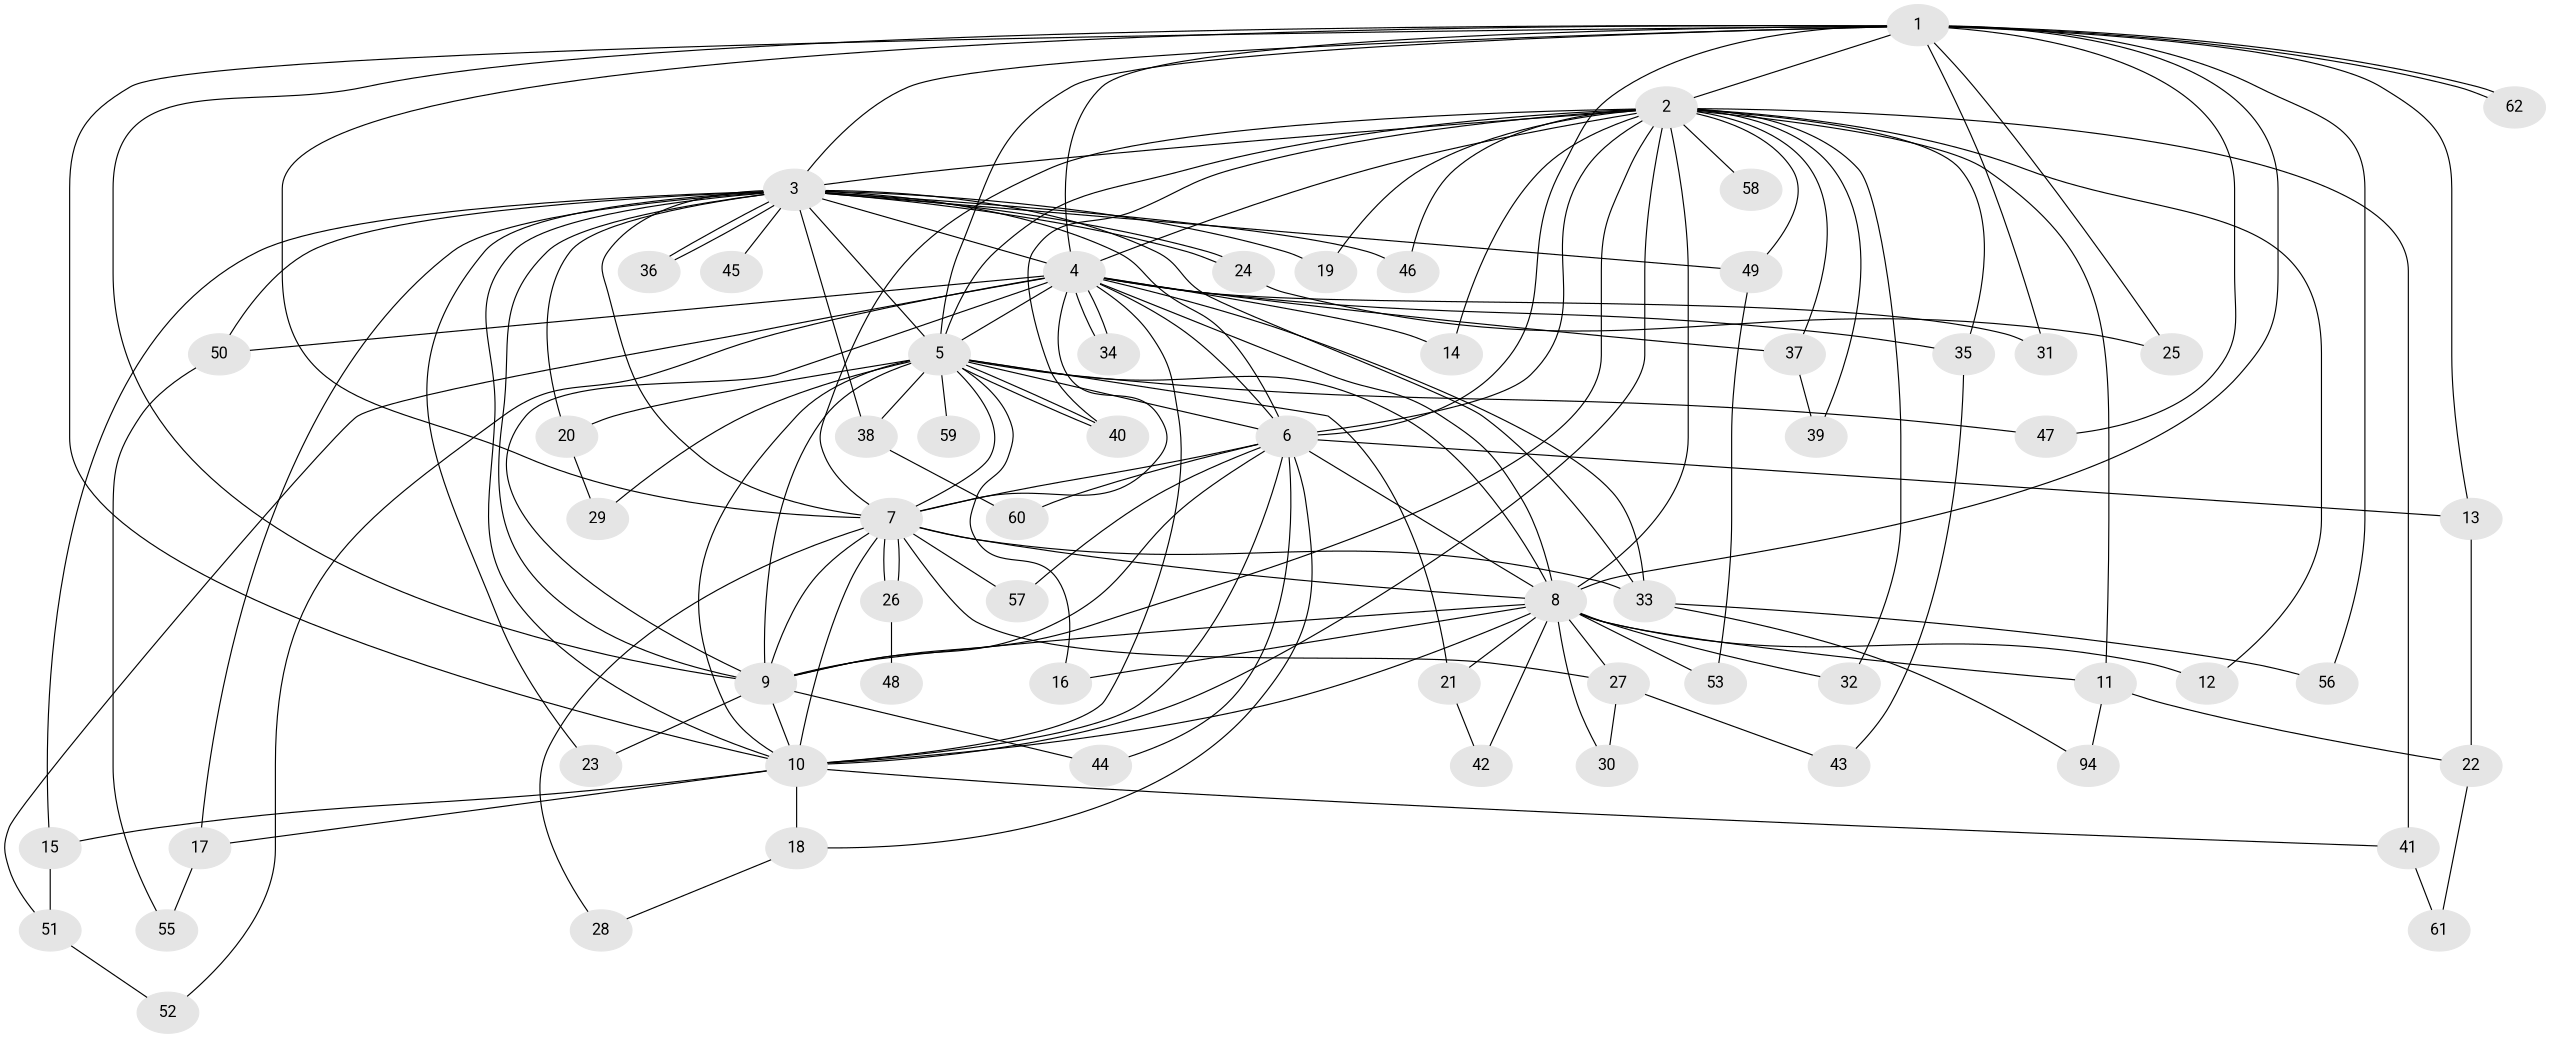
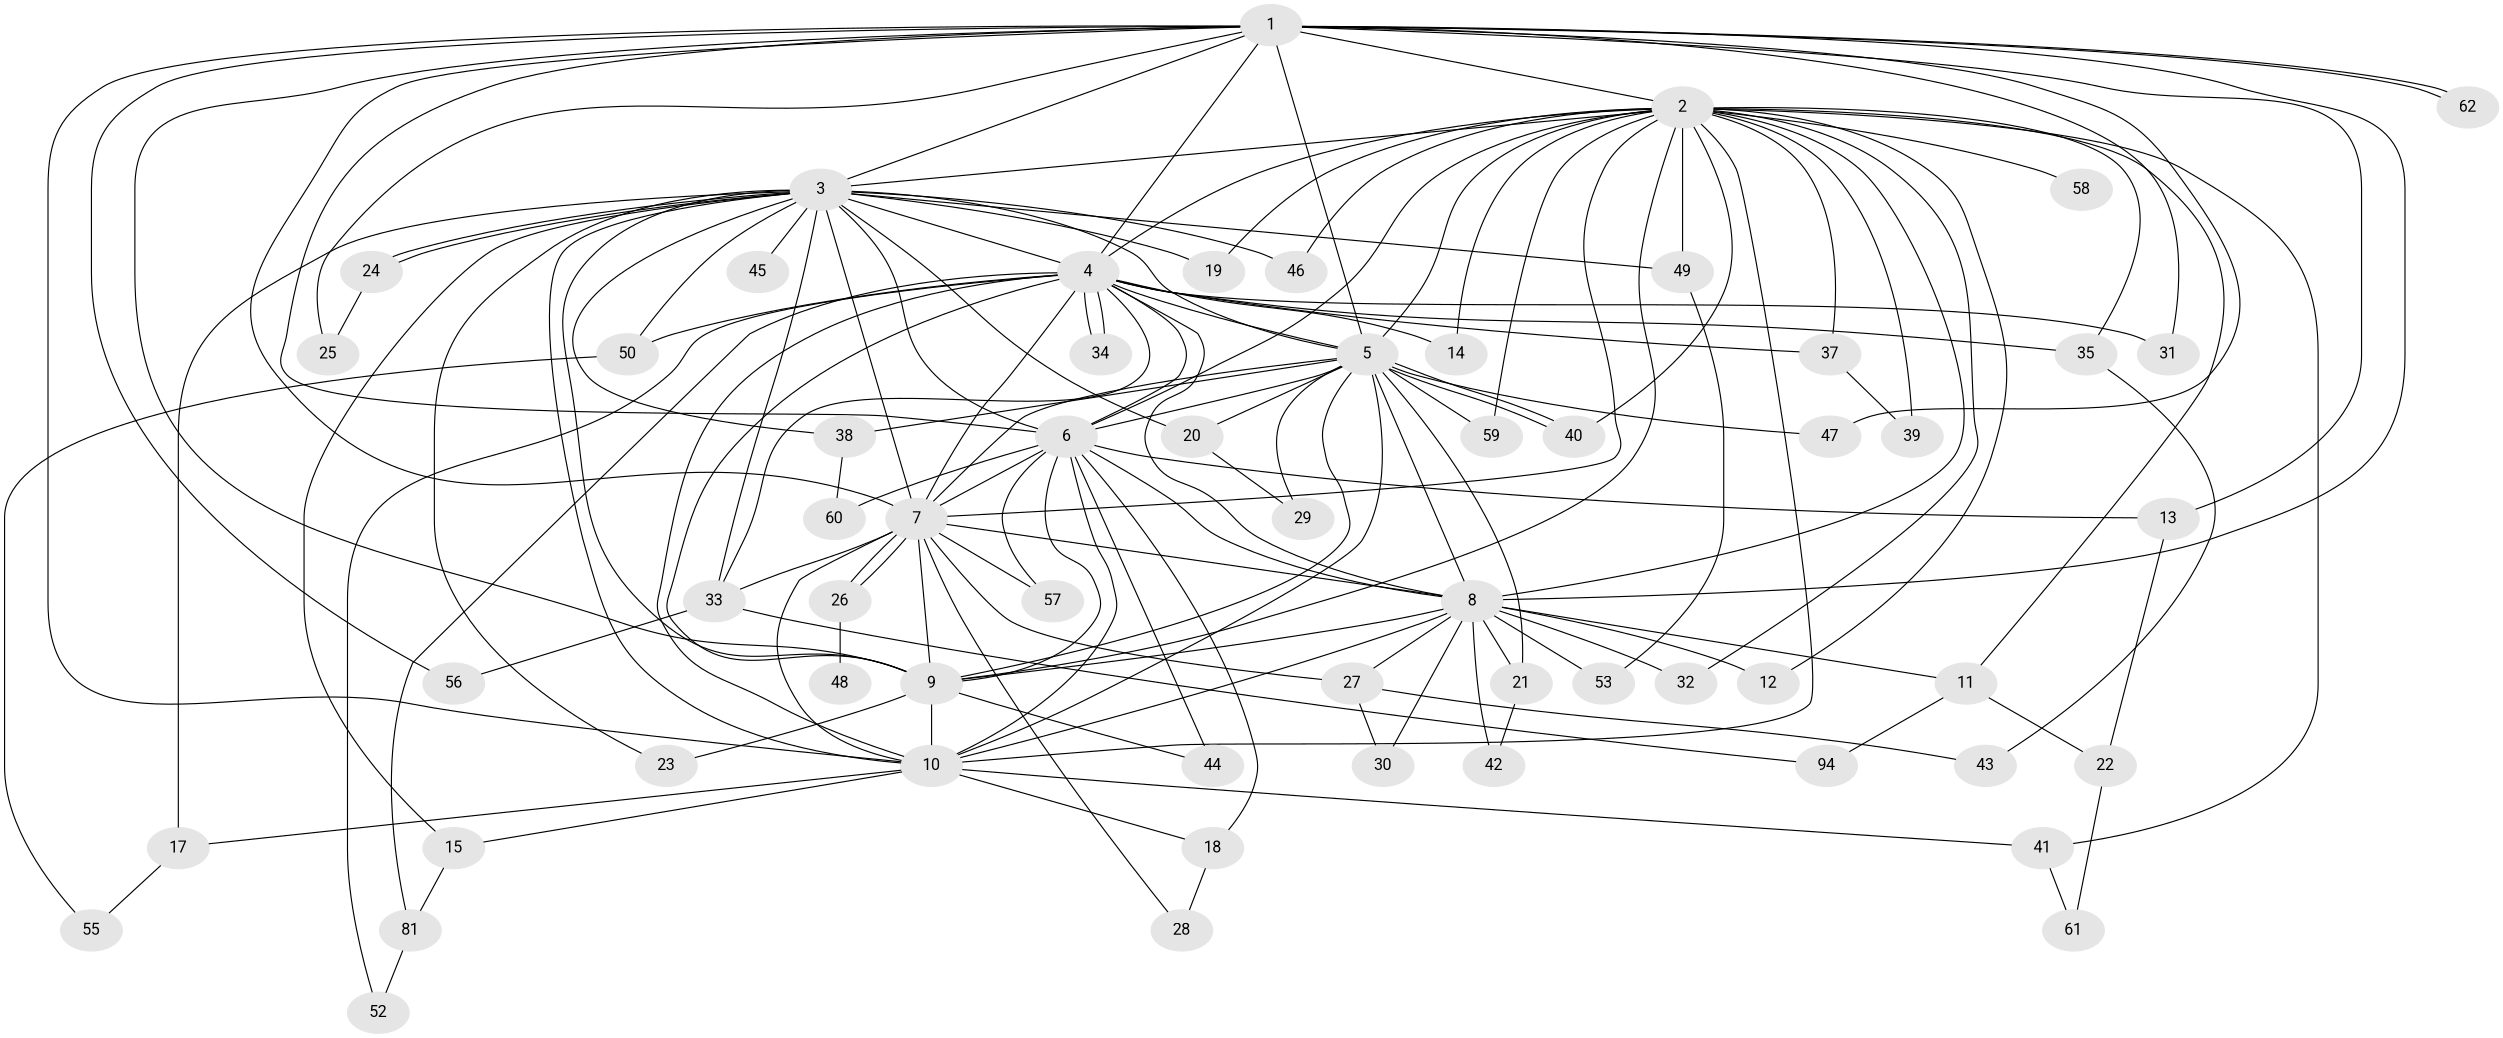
edge "2" -- "59": added
node "36": removed
node "16": removed
node "51": label "51" -> "81"
